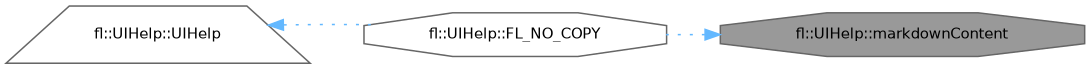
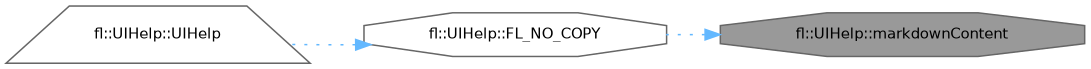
edge "fl::UIHelp::FL_NO_COPY" -> "fl::UIHelp::UIHelp": reversed
